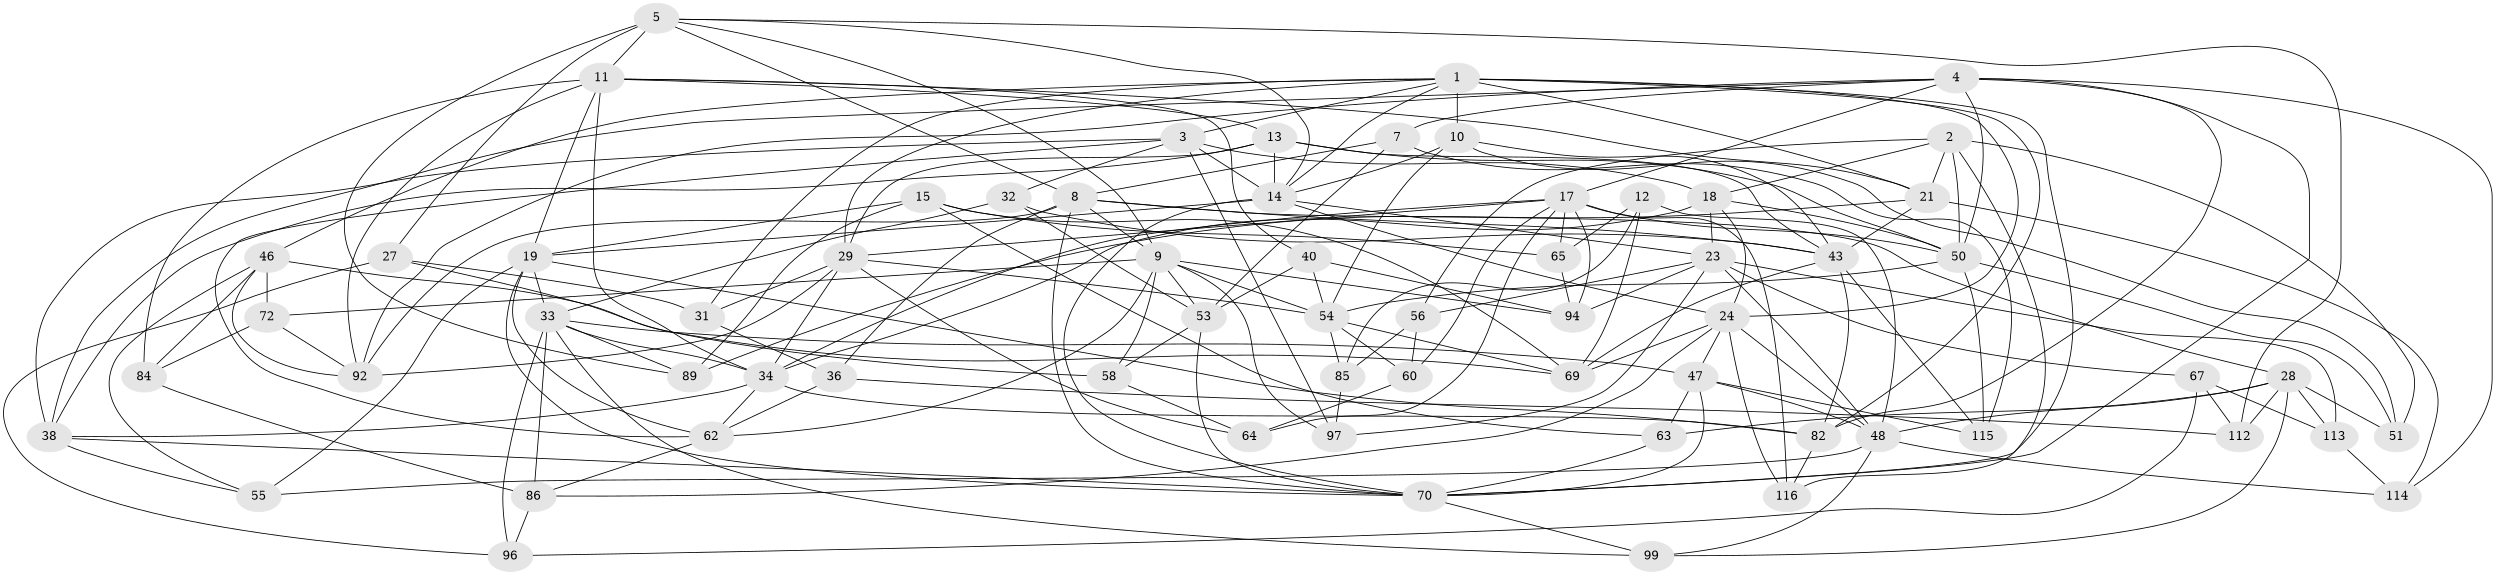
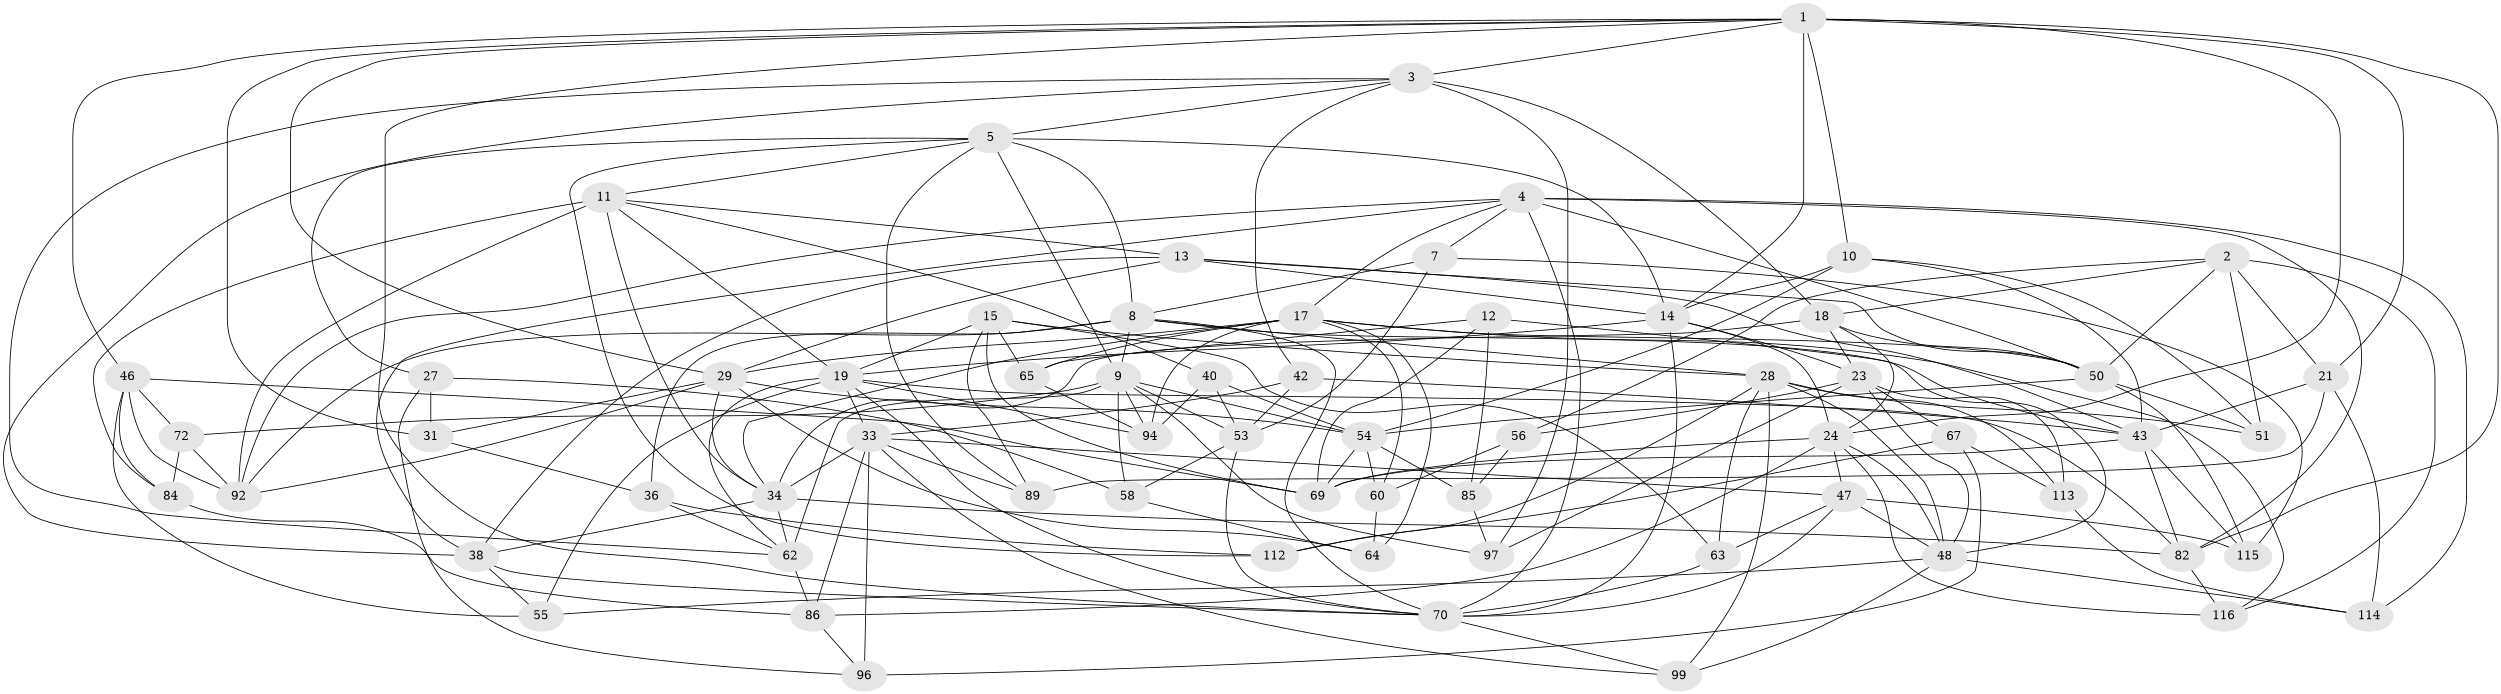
edge "11" -- "21": removed
edge "3" -- "14": now "3" -- "5"
node "32": label "32" -> "42"
edge "23" -- "94": now "19" -- "94"
edge "15" -- "28": added
